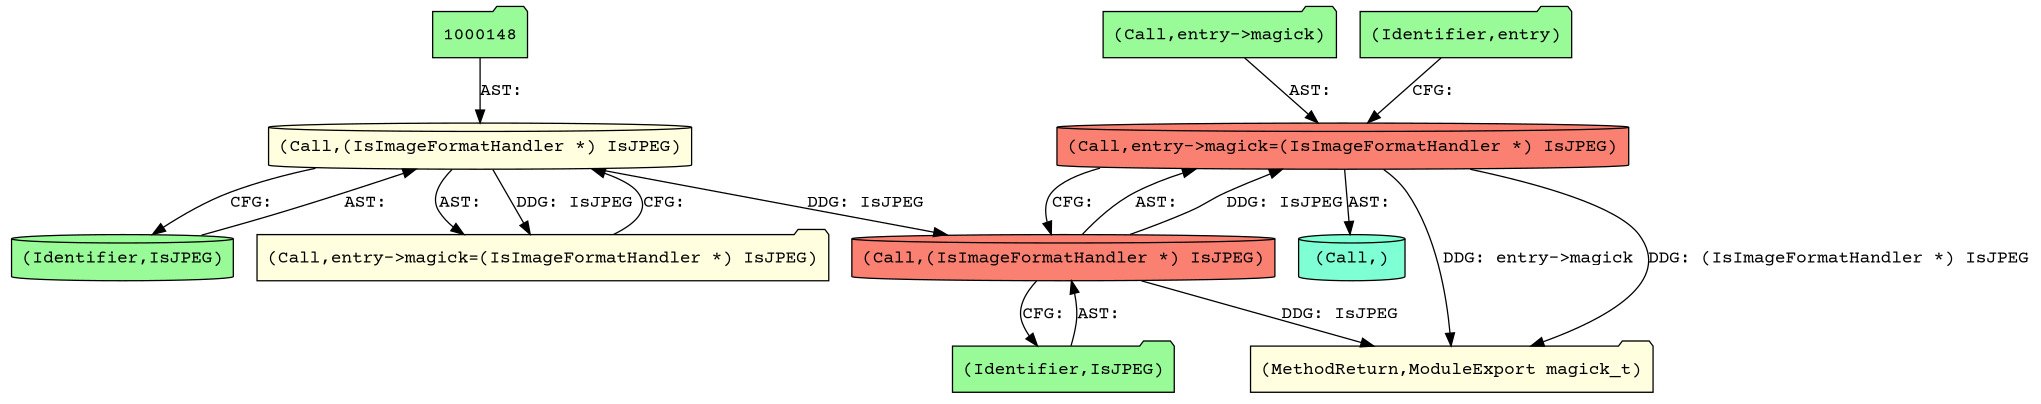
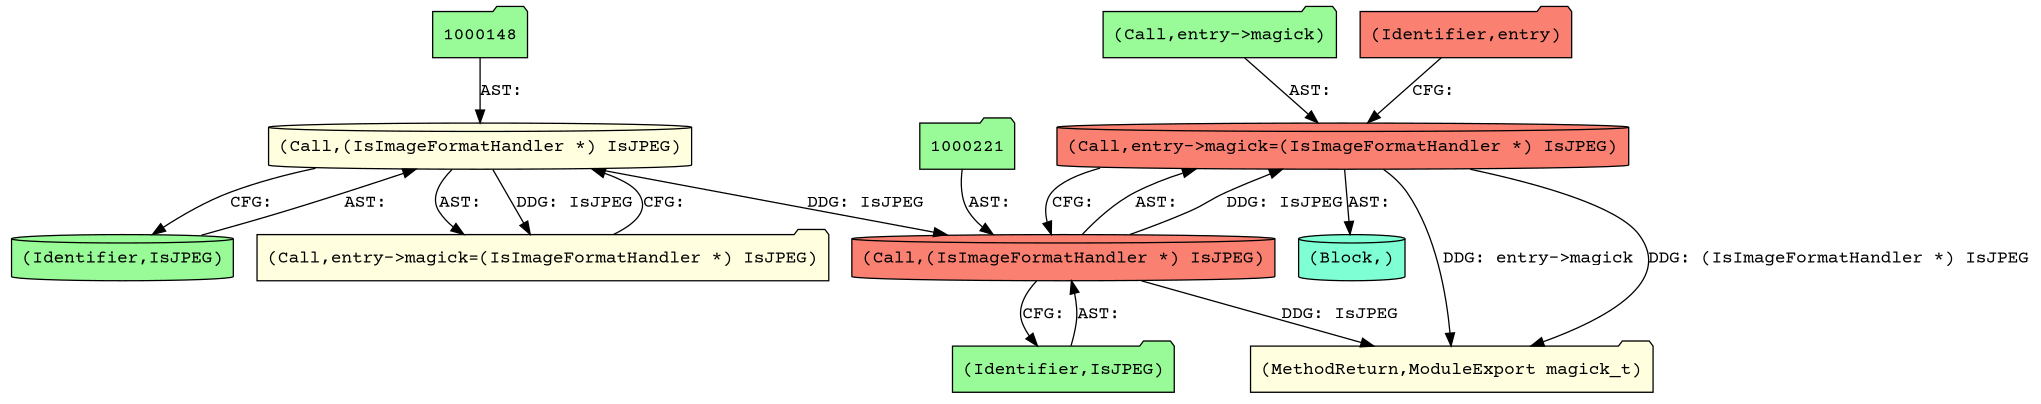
node "(Identifier,entry)": fillcolor palegreen -> salmon
node "1000221": added
node "(Call,)": label "(Call,)" -> "(Block,)"
